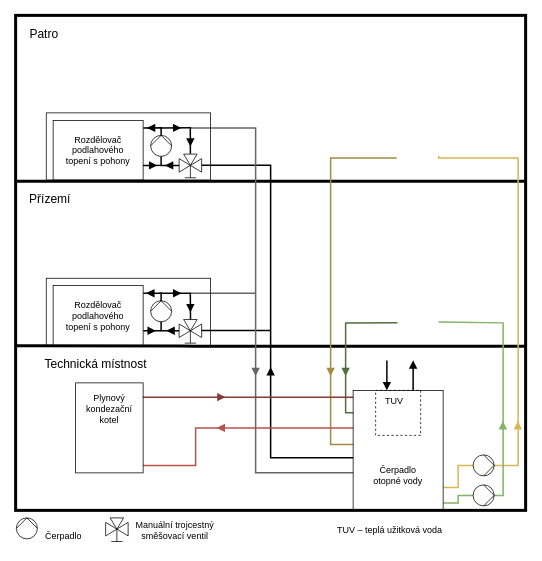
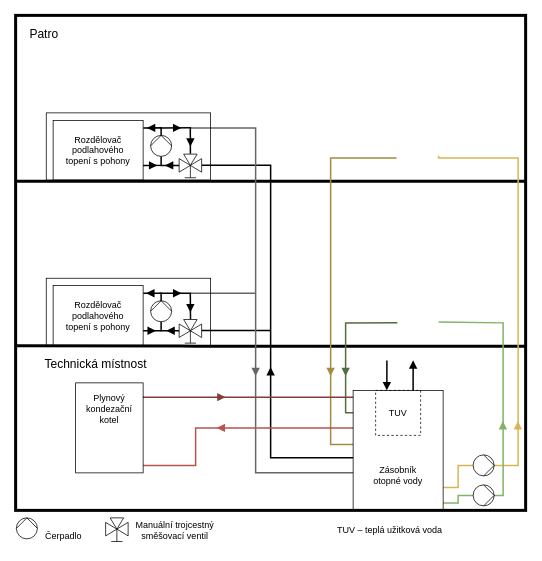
node "Přízemí": removed
node "TUV": moved (394, 402) -> (398, 413)
node "Čerpadlo otopné vody": label "Čerpadlo otopné vody" -> "Zásobník otopné vody"
